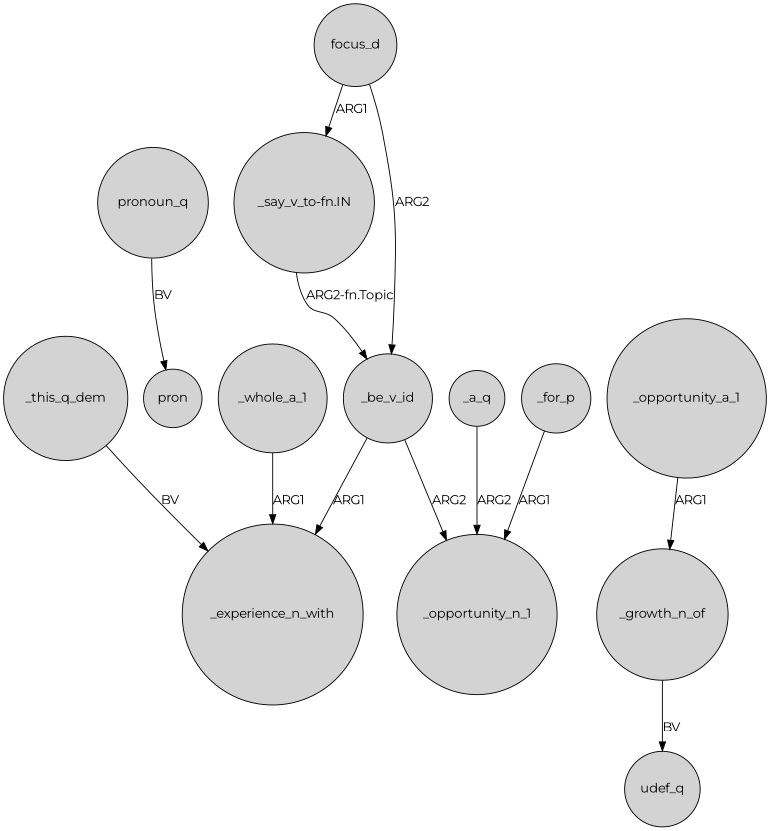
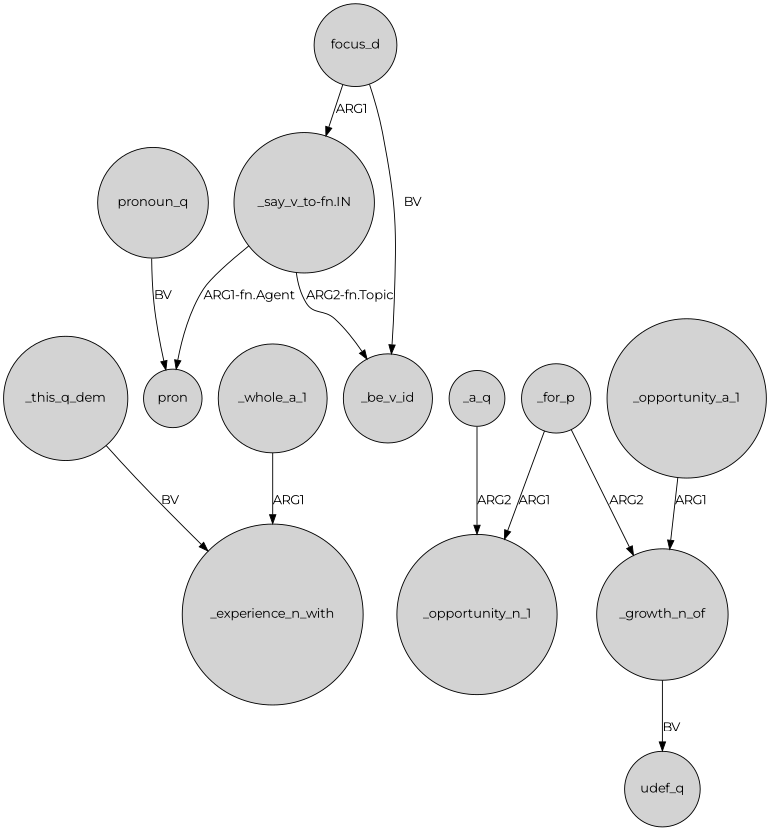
edge "focus_d" -> "_be_v_id": label "ARG2" -> "BV"
edge "_say_v_to-fn.IN" -> "pron": added, label "ARG1-fn.Agent"
edge "_be_v_id" -> "_experience_n_with": removed, label "ARG1"
edge "_be_v_id" -> "_opportunity_n_1": removed, label "ARG2"
edge "_for_p" -> "_growth_n_of": added, label "ARG2"
